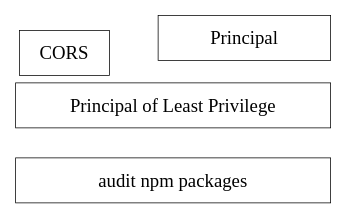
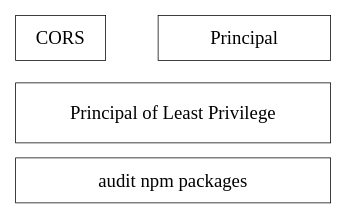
node "CORS": moved (64, 53) -> (60, 38)
node "Principal of Least Privilege": size 315x45 -> 315x60
